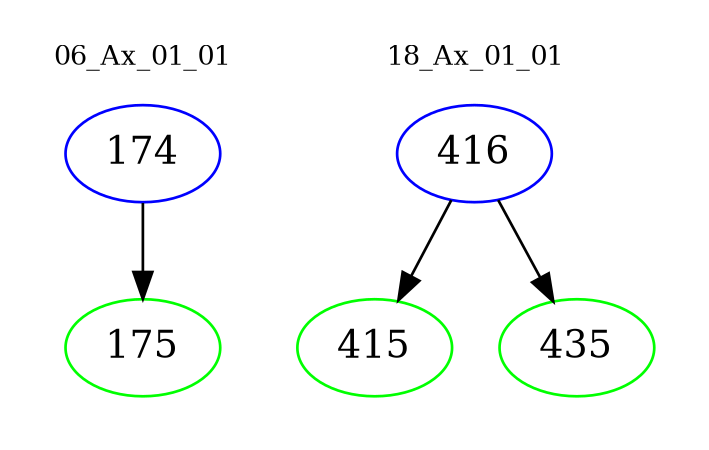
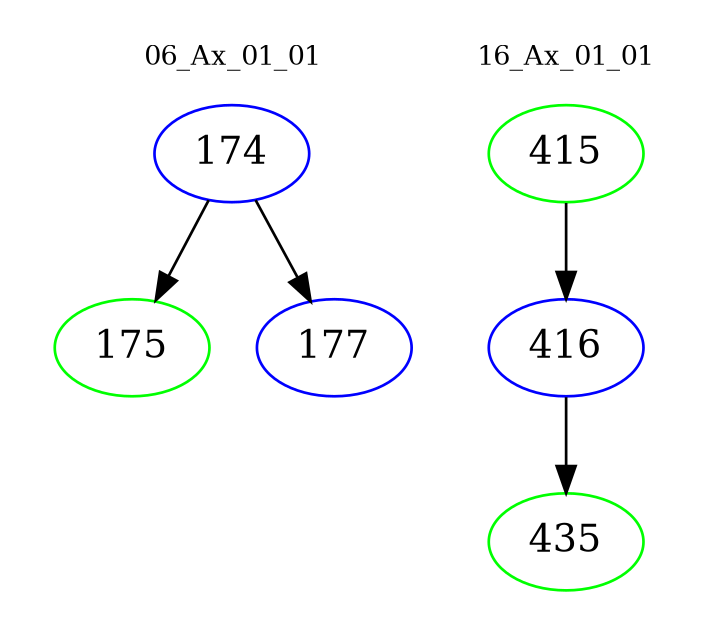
cluster "18_Ax_01_01": label "18_Ax_01_01" -> "16_Ax_01_01"
edge "416" -> "415": reversed
node "177": added
